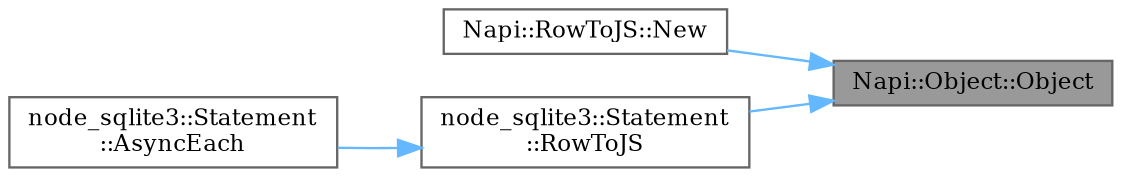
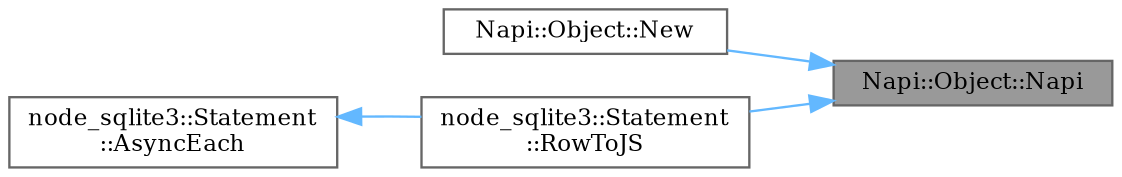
node "Napi::RowToJS::New": label "Napi::RowToJS::New" -> "Napi::Object::New"
node "Napi::Object::Object": label "Napi::Object::Object" -> "Napi::Object::Napi"
edge "node_sqlite3::Statement ::AsyncEach" -> "node_sqlite3::Statement ::RowToJS": reversed
